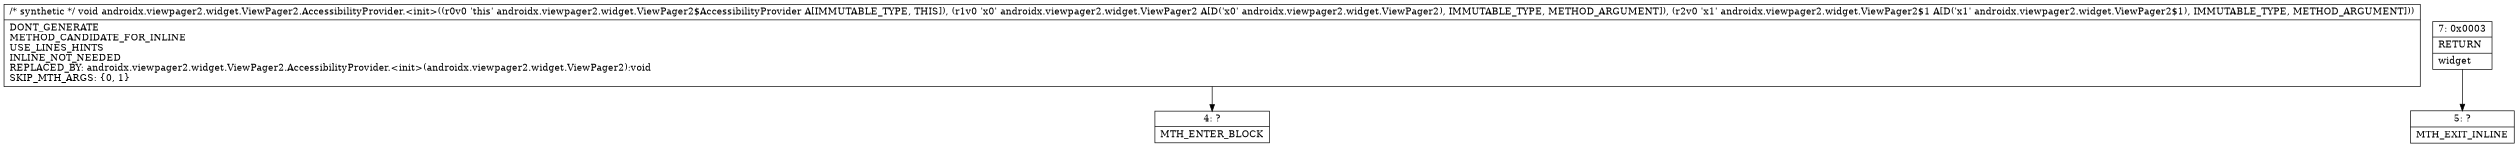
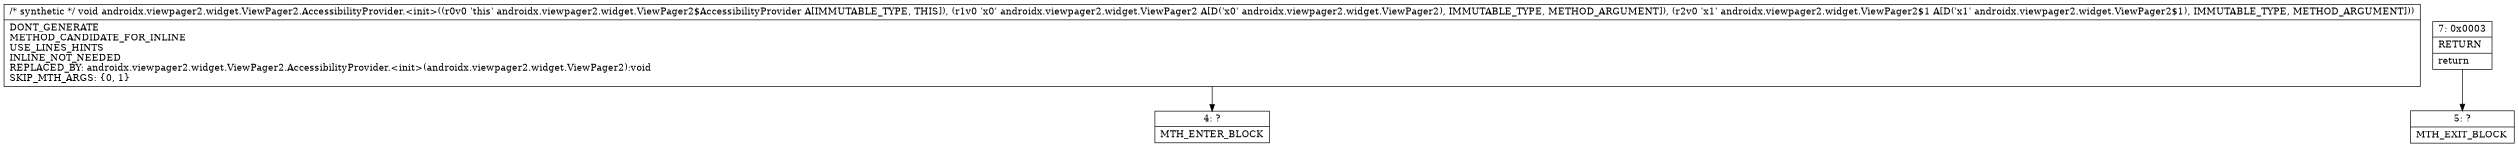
node "7: 0x0003": text "widget" -> "return"
node "5: ?": text "MTH_EXIT_INLINE" -> "MTH_EXIT_BLOCK"
